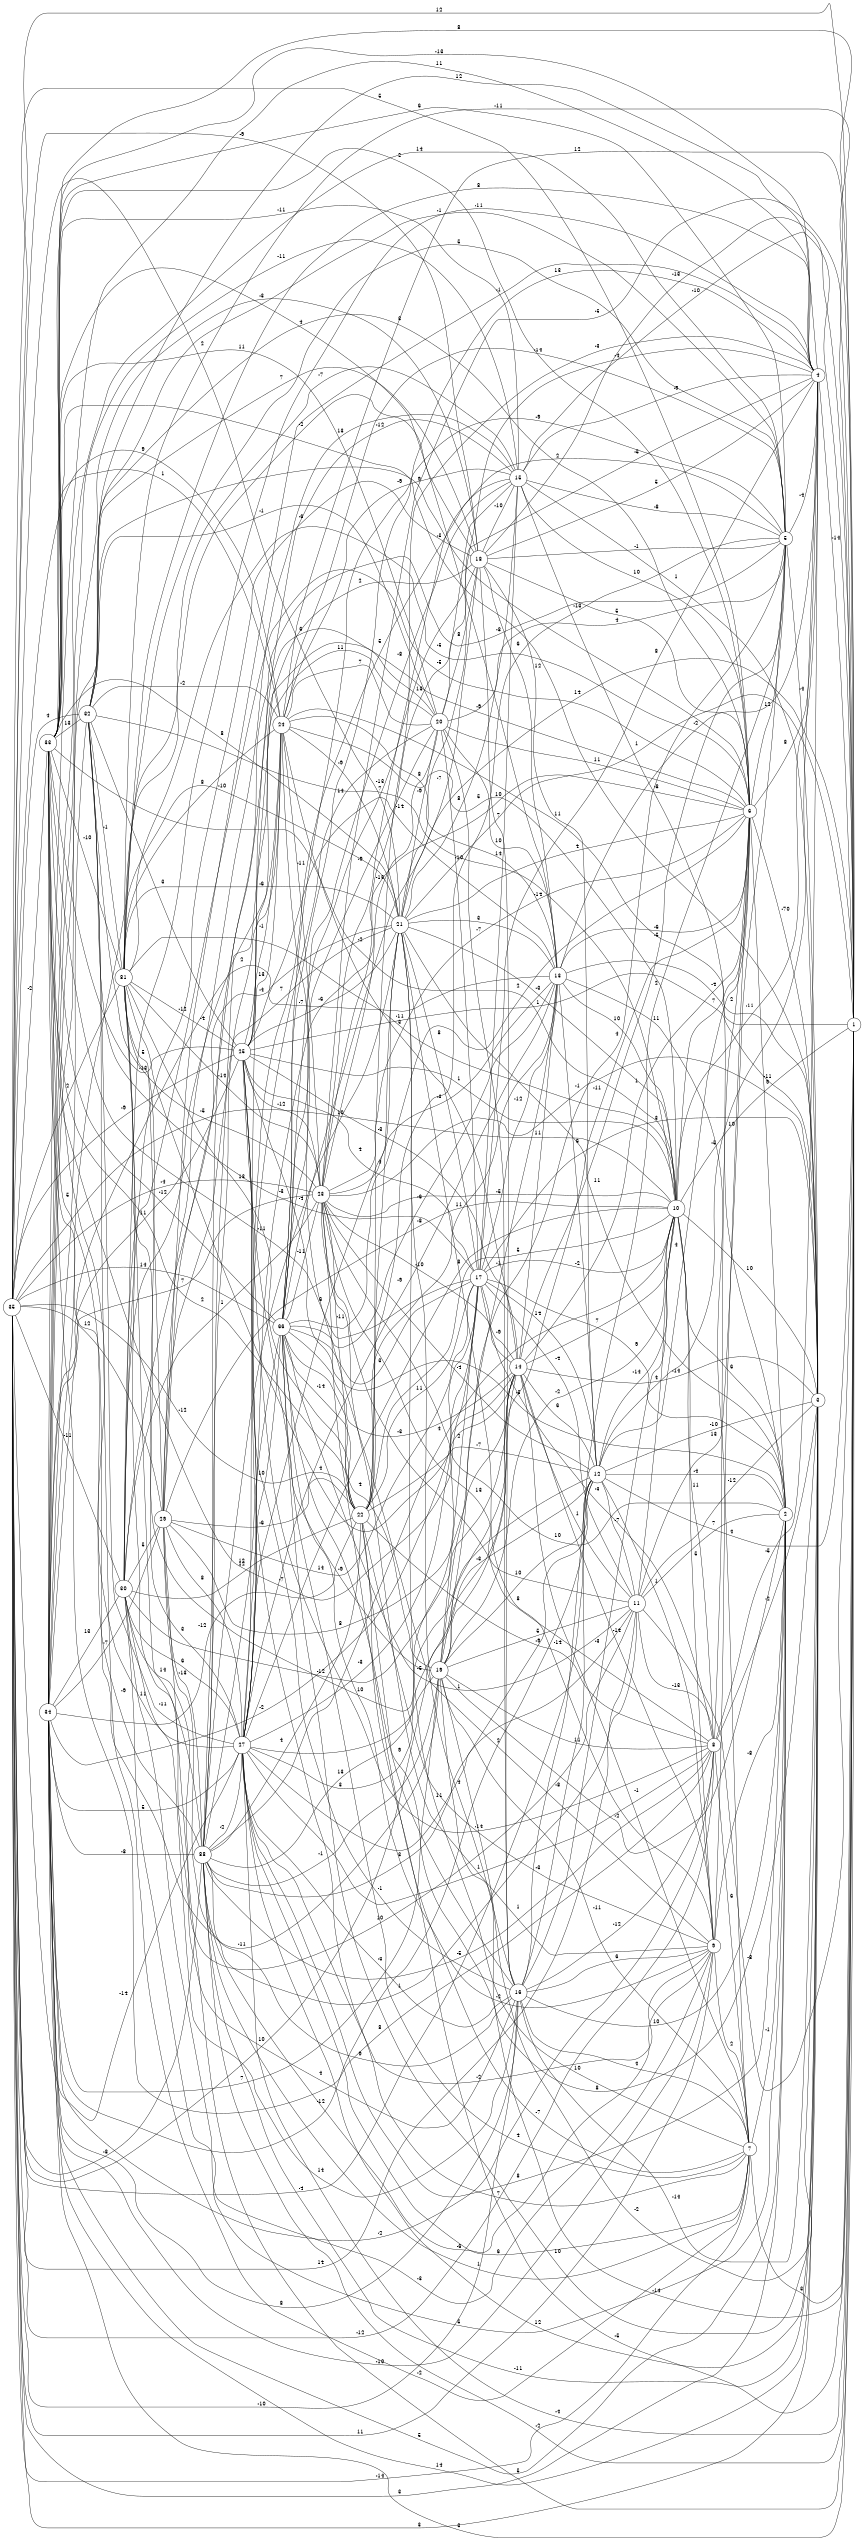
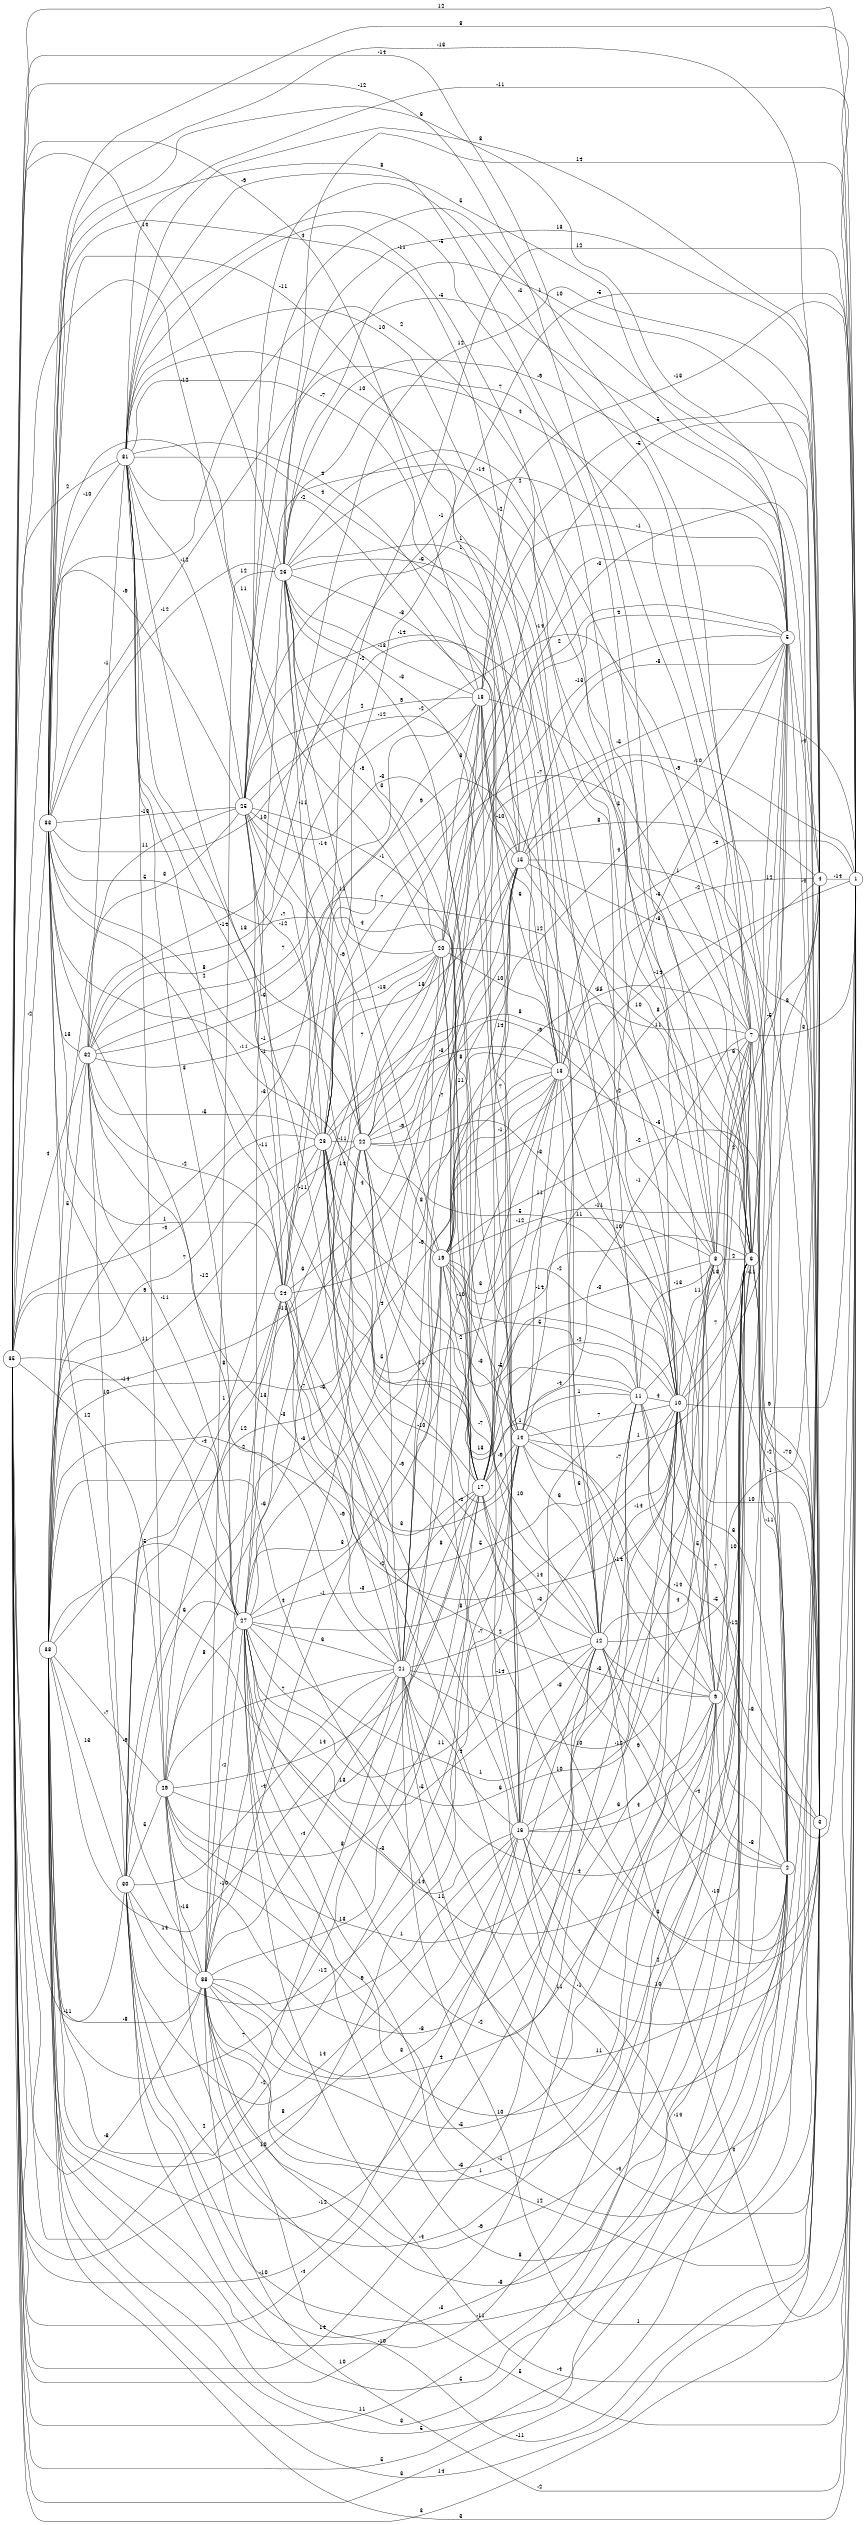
node "66": label "66" -> "26"
edge "21" -- "9": now "21" -- "12"
edge "32" -- "30": added, label "10"
node "34": label "34" -> "38"
edge "30" -- "9": label "-3" -> "-4"
